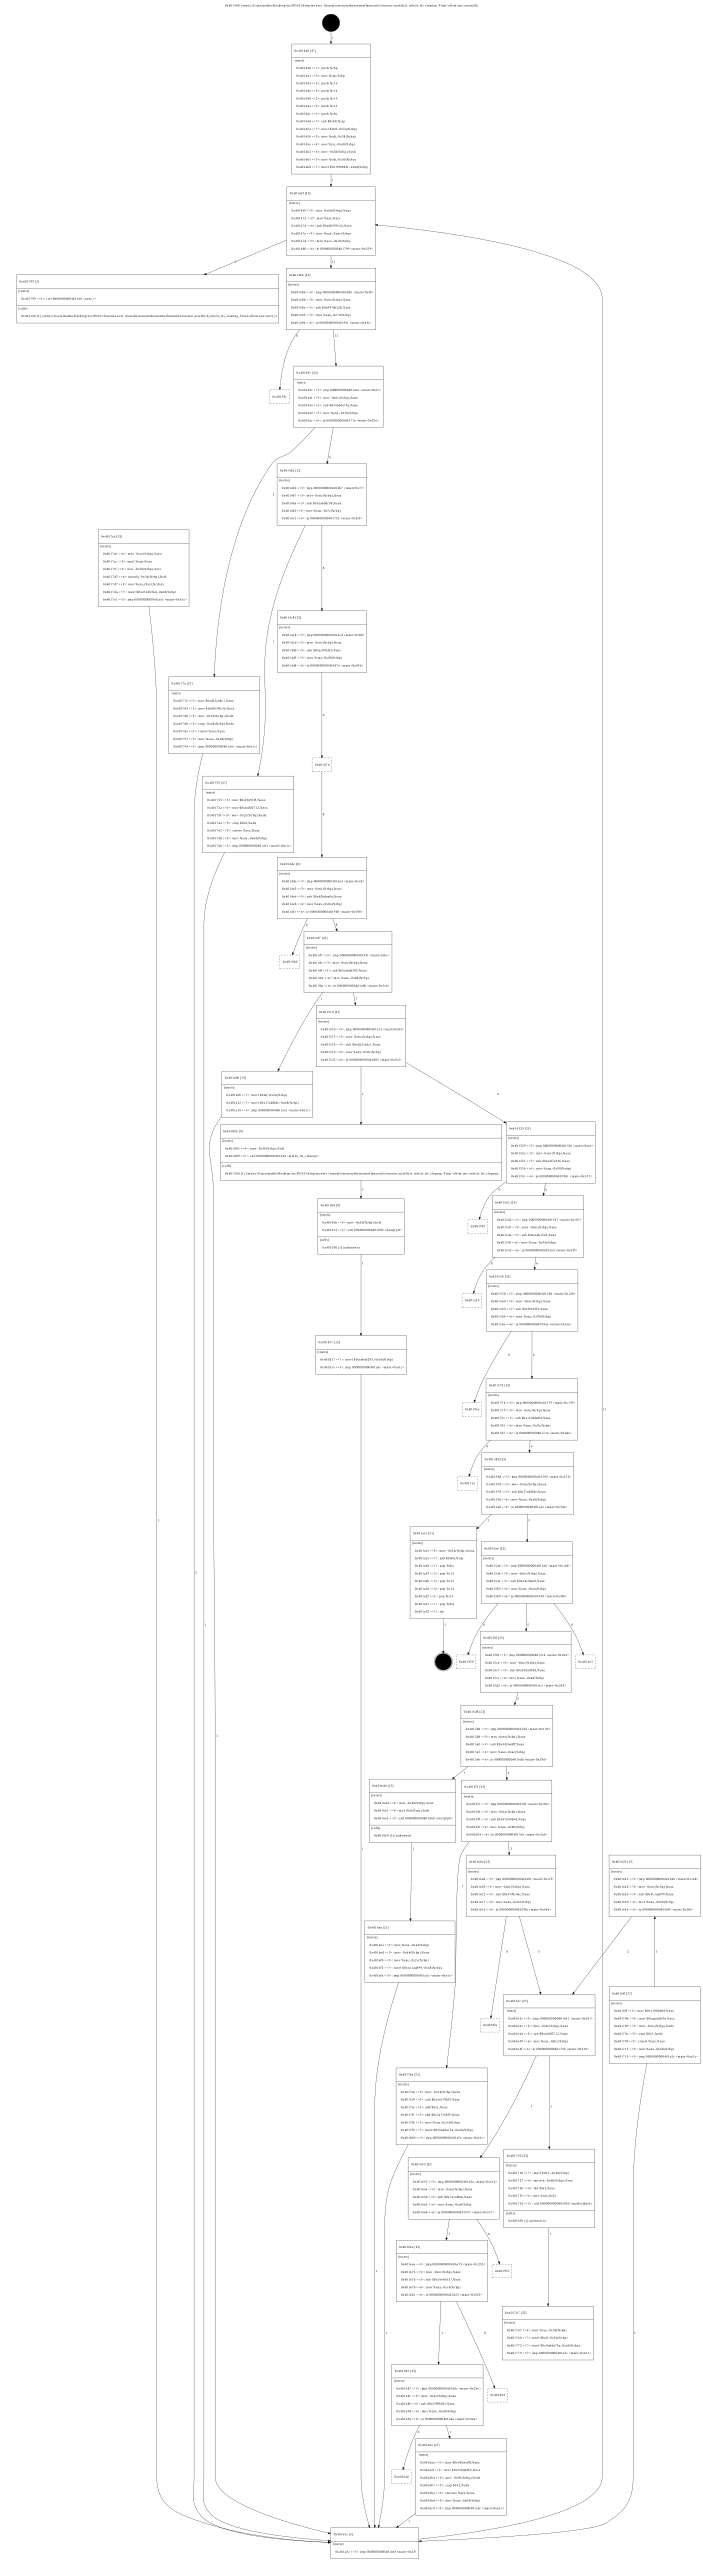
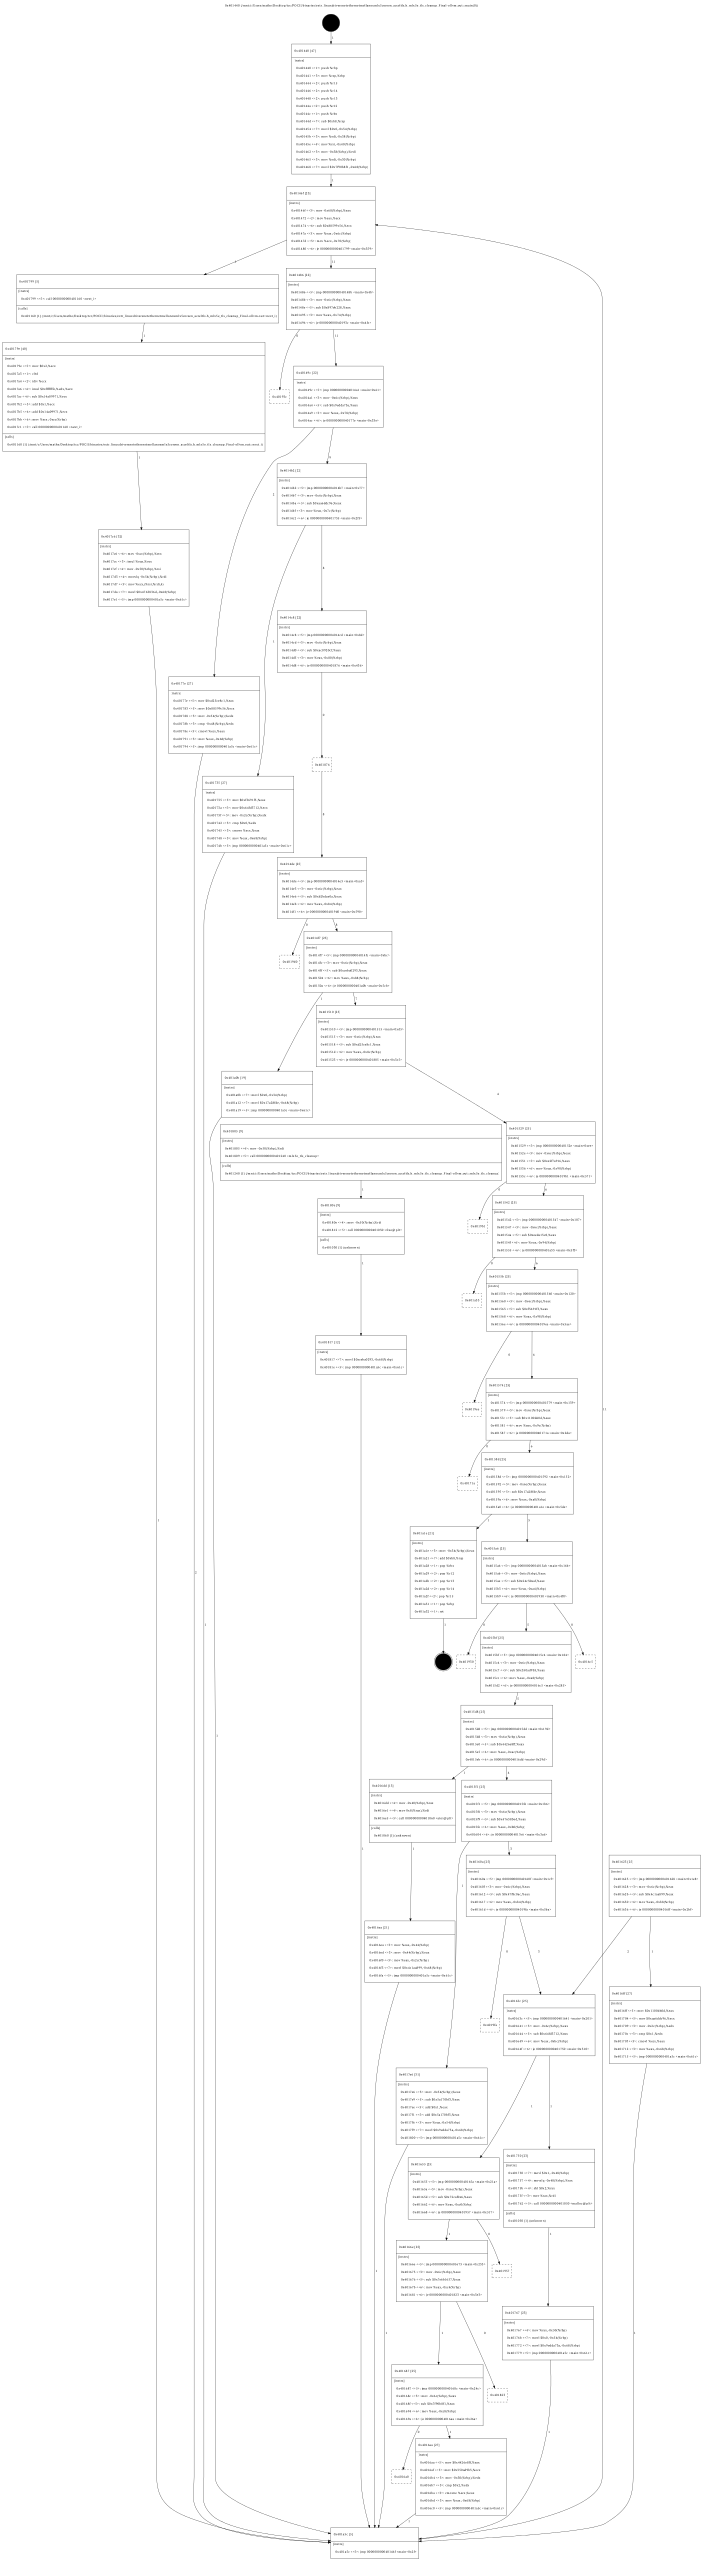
node "0x40179e [40]": added
edge "0x401510 [25]" -> "0x401805 [9]": removed, label "1"
edge "0x4016ff [27]" -> "0x401623 [25]": reversed
edge "0x401767 [23]" -> "0x401a5c [5]": added, label "1"
